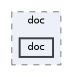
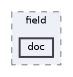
cluster "doc": label "doc" -> "field"
